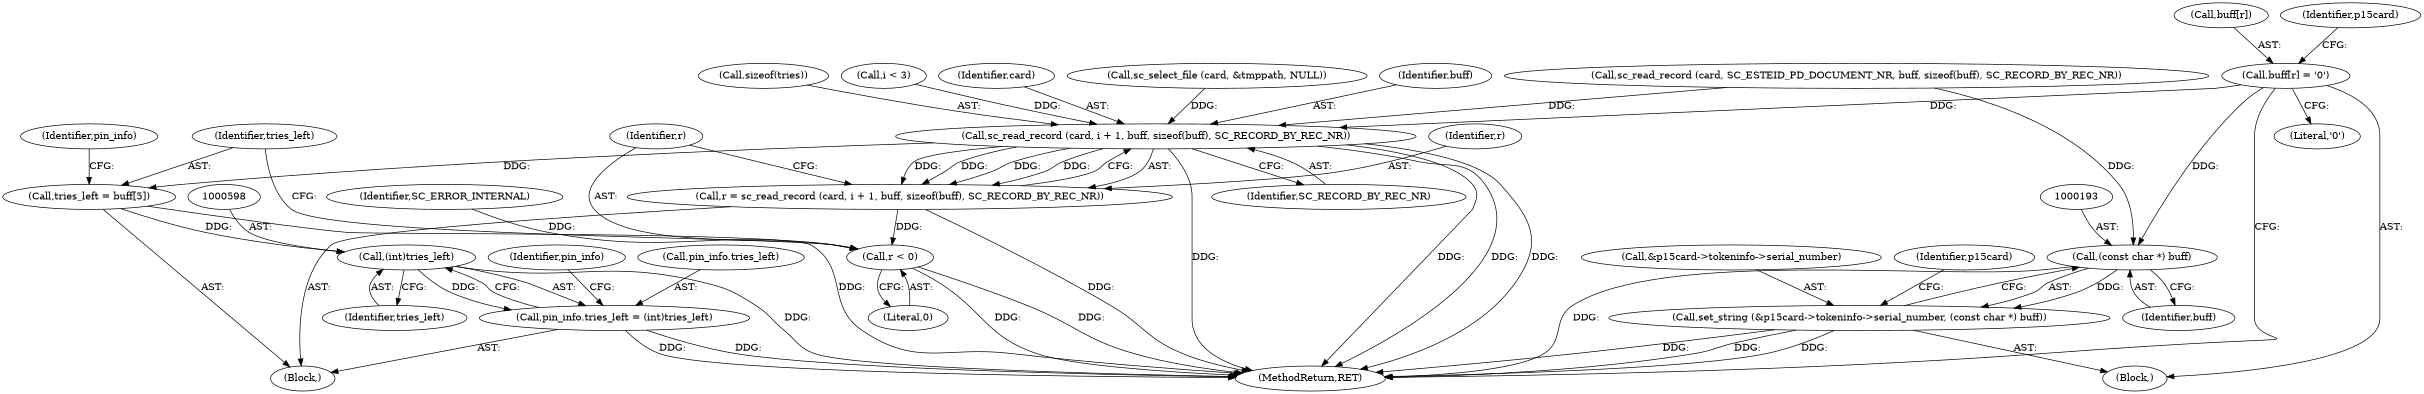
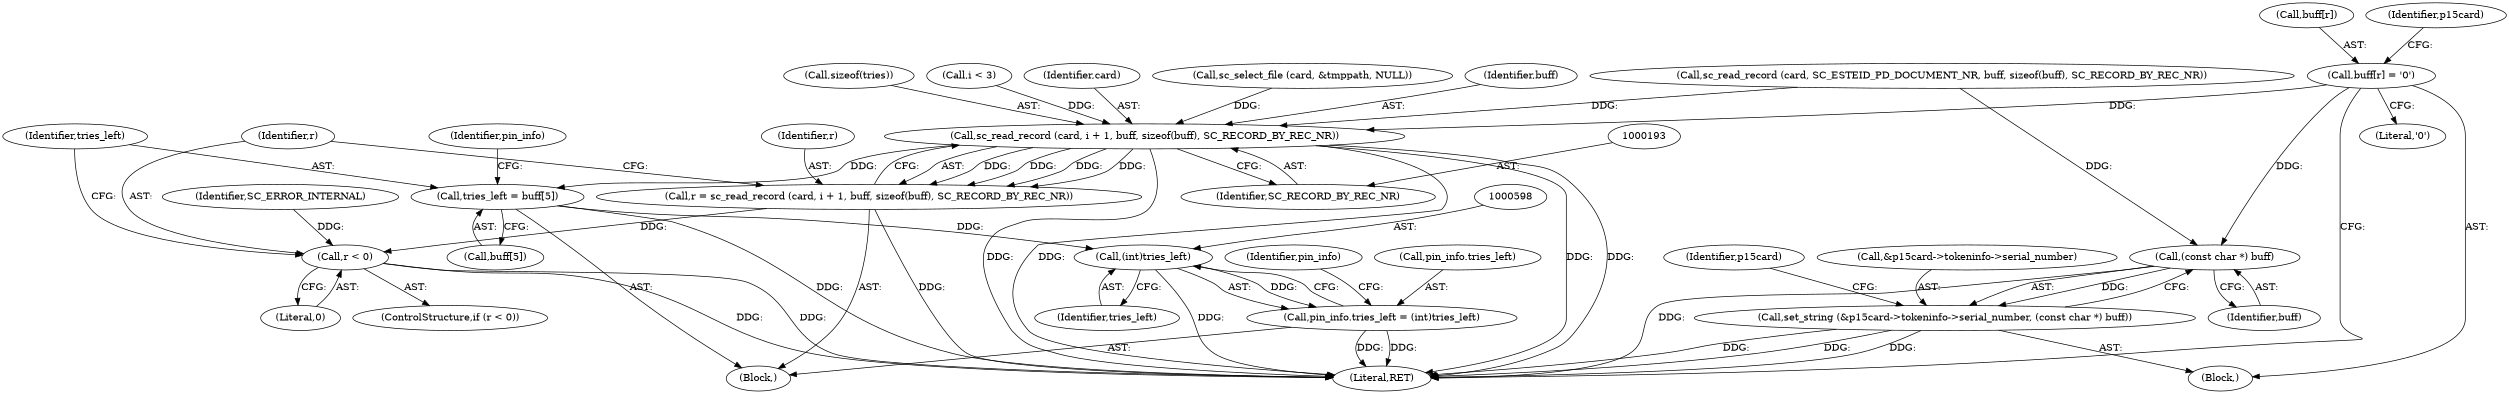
edge "1000193" -> "(Call,(const char *) buff)": now "1000193" -> "(Identifier,SC_RECORD_BY_REC_NR)"
node "(Call,buff[5])": added
node "(ControlStructure,if (r < 0))": added
node "(MethodReturn,RET)": label "(MethodReturn,RET)" -> "(Literal,RET)"
